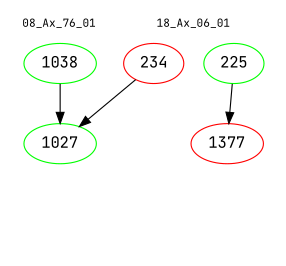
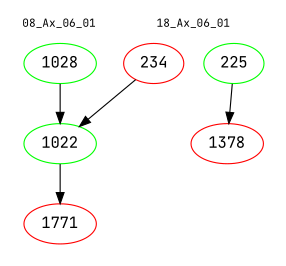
cluster "08_Ax_76_01": label "08_Ax_76_01" -> "08_Ax_06_01"
node "1038": label "1038" -> "1028"
node "1027": label "1027" -> "1022"
node "1377": label "1377" -> "1378"
node "1771": added
